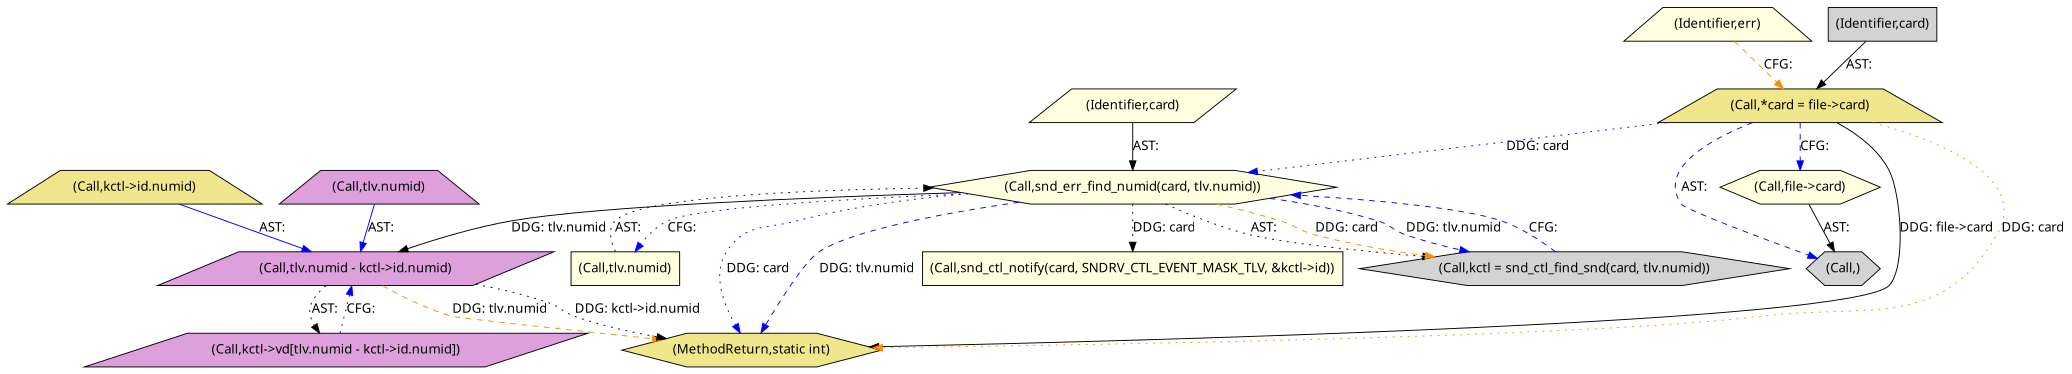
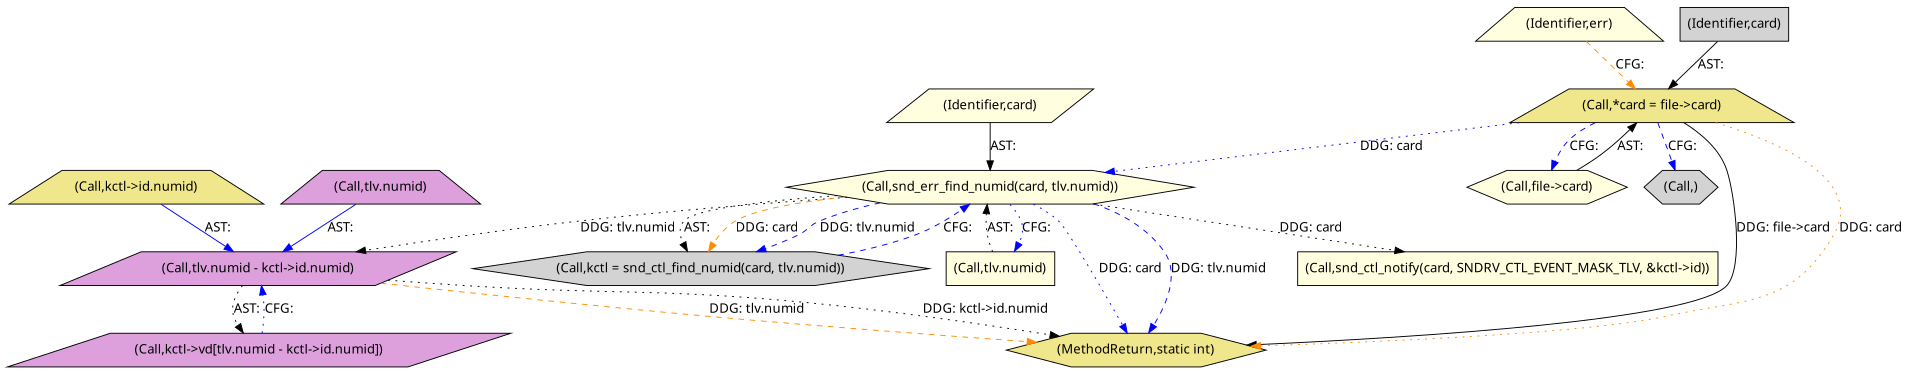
edge "(Call,*card = file->card)" -> "(Call,)": label "AST: " -> "CFG: "
edge "(Call,snd_err_find_numid(card, tlv.numid))" -> "(Call,tlv.numid - kctl->id.numid)": style solid -> dotted
edge "(Call,file->card)" -> "(Call,)": now "(Call,file->card)" -> "(Call,*card = file->card)"
node "(Call,kctl = snd_ctl_find_snd(card, tlv.numid))": label "(Call,kctl = snd_ctl_find_snd(card, tlv.numid))" -> "(Call,kctl = snd_ctl_find_numid(card, tlv.numid))"
